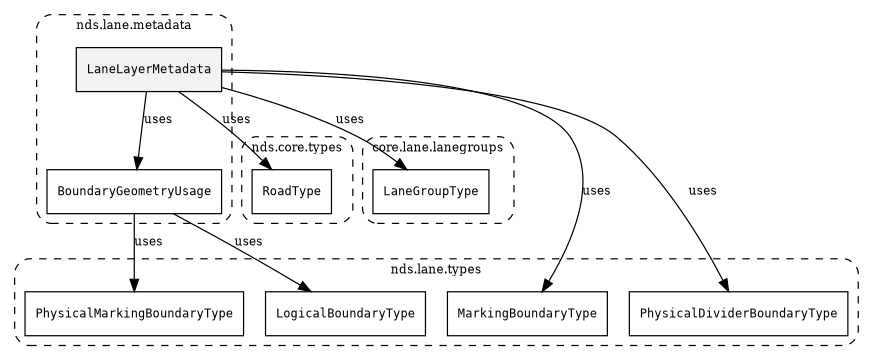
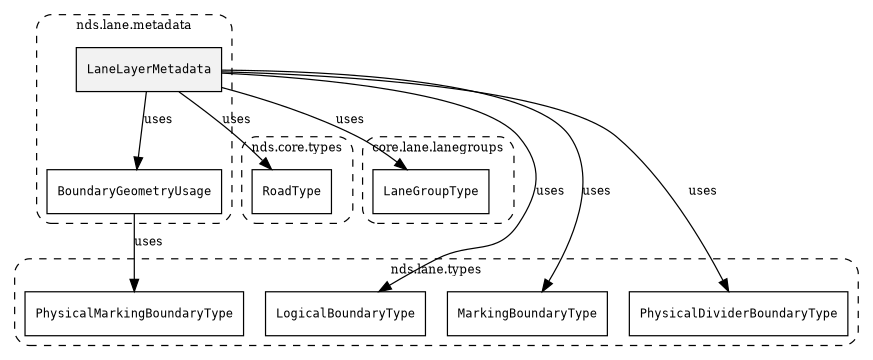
edge "BoundaryGeometryUsage" -> "LogicalBoundaryType": now "LaneLayerMetadata" -> "LogicalBoundaryType"
